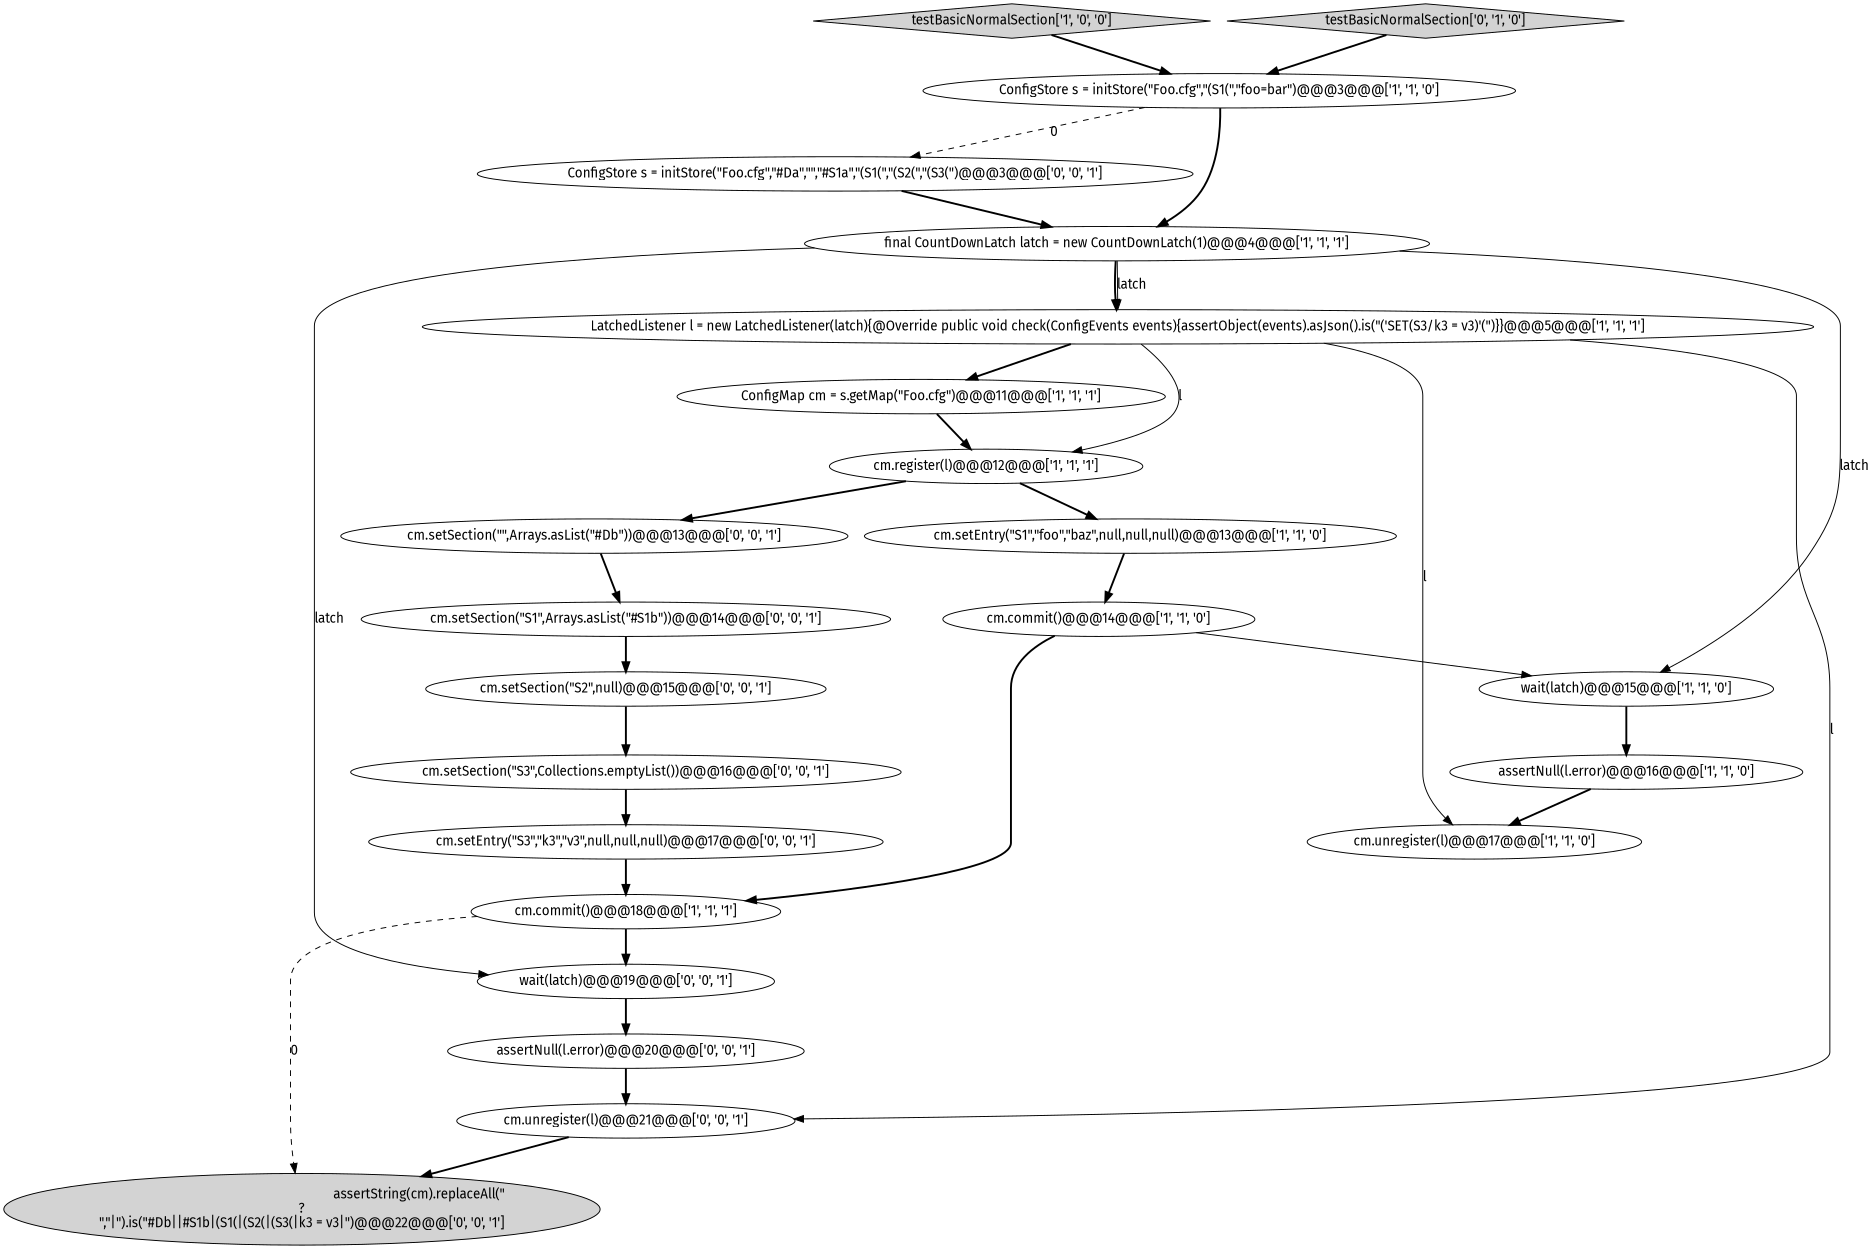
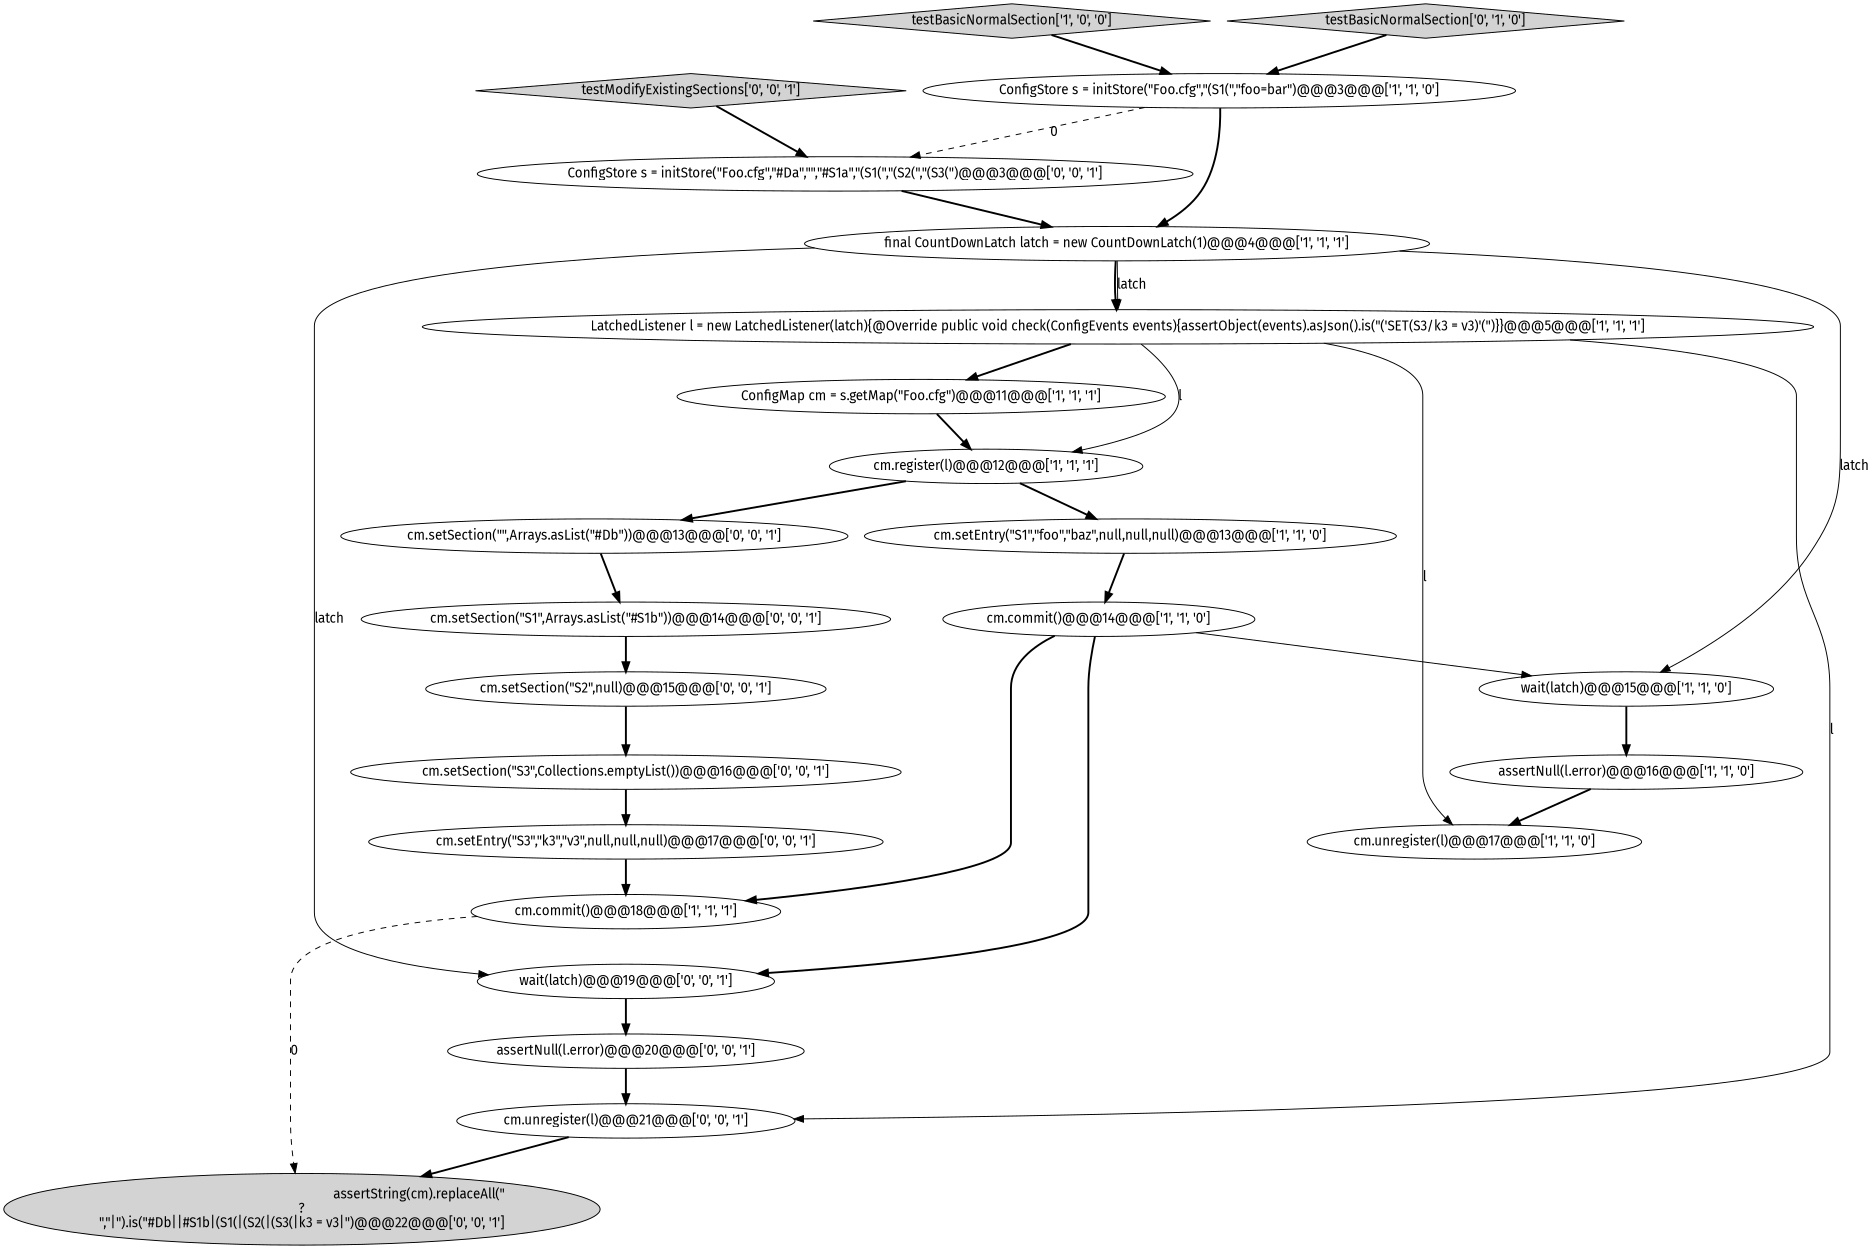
node "testModifyExistingSections['0', '0', '1']": added
edge "cm.commit()@@@18@@@['1', '1', '1']" -> "wait(latch)@@@19@@@['0', '0', '1']": now "cm.commit()@@@14@@@['1', '1', '0']" -> "wait(latch)@@@19@@@['0', '0', '1']"
